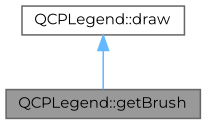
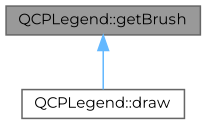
edge "QCPLegend::getBrush" -> "QCPLegend::draw": reversed
